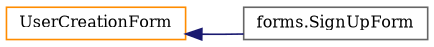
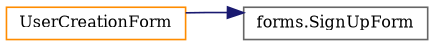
edge "forms.SignUpForm" -> "UserCreationForm": reversed
